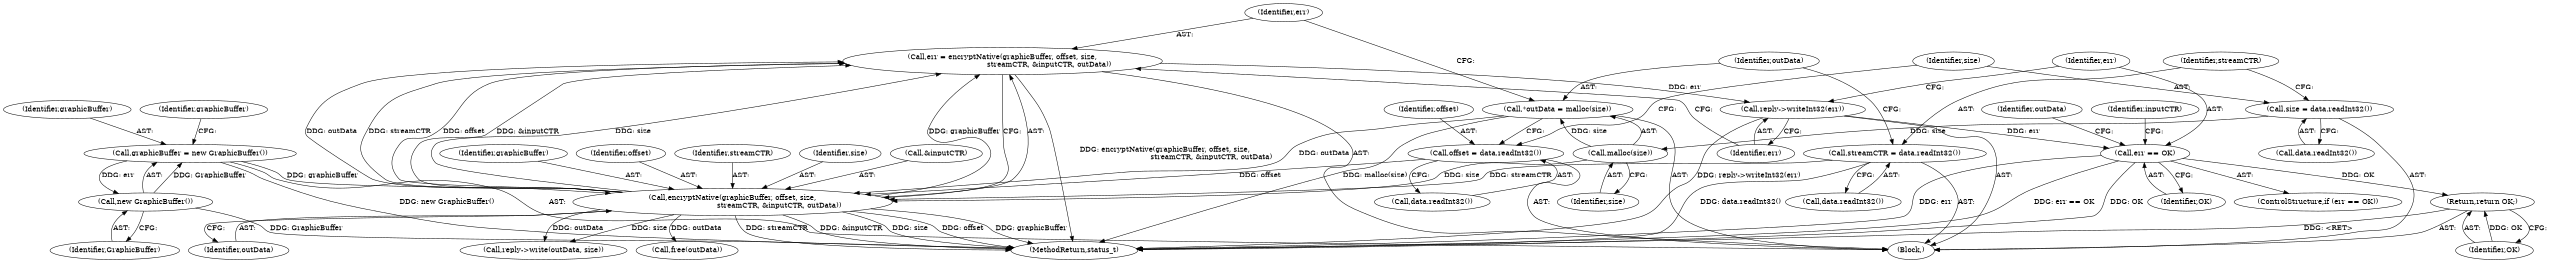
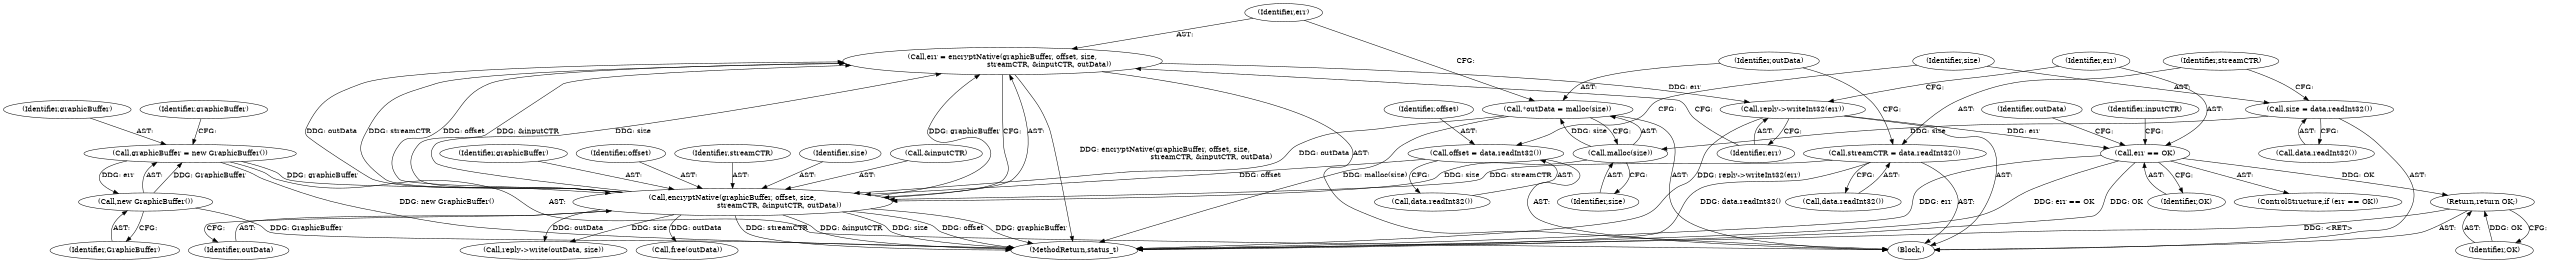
edge "(Call,*outData = malloc(size))" -> "(Call,offset = data.readInt32())": now "(Call,*outData = malloc(size))" -> "(Call,malloc(size))"
